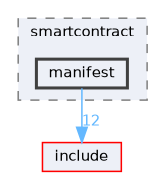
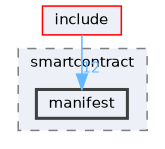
edge "manifest" -> "include": reversed
